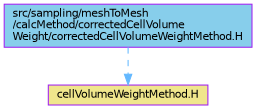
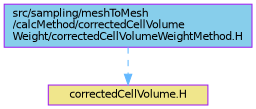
node "cellVolumeWeightMethod.H": label "cellVolumeWeightMethod.H" -> "correctedCellVolume.H"
